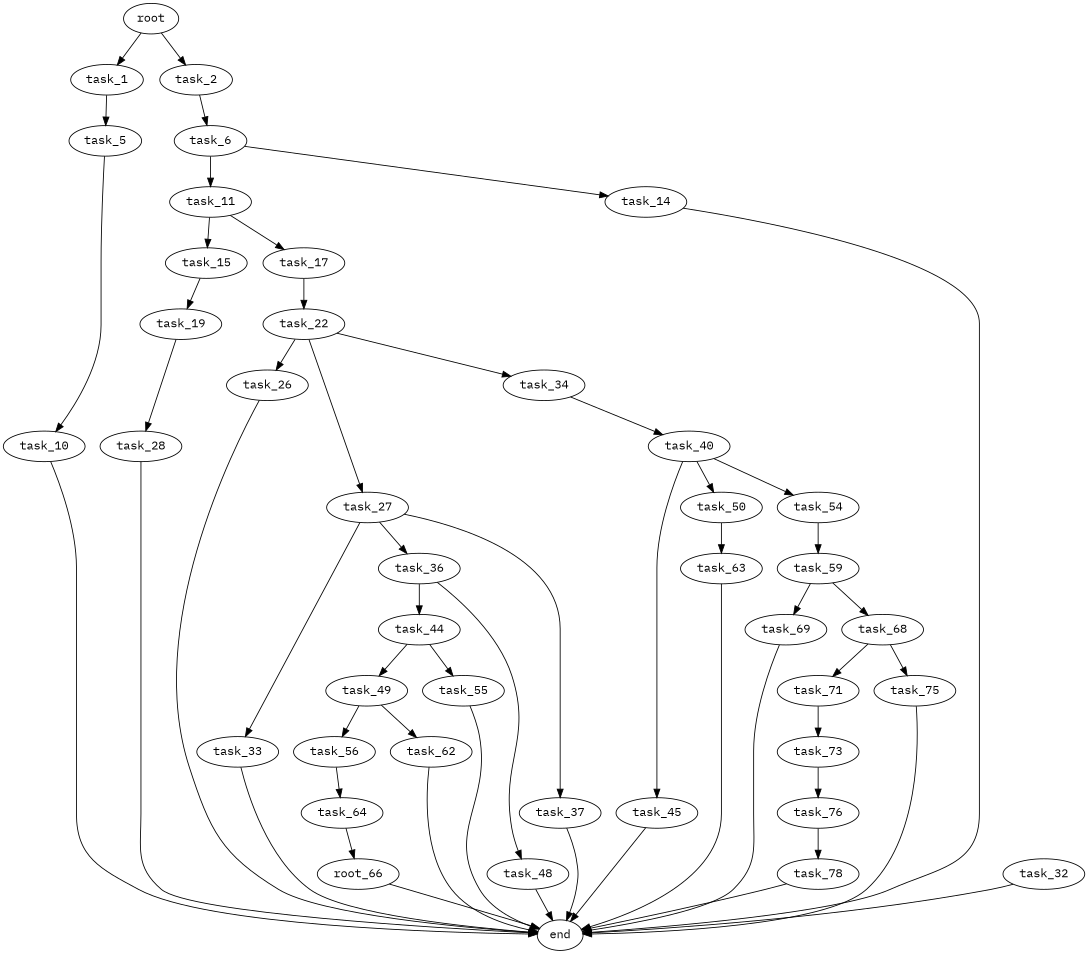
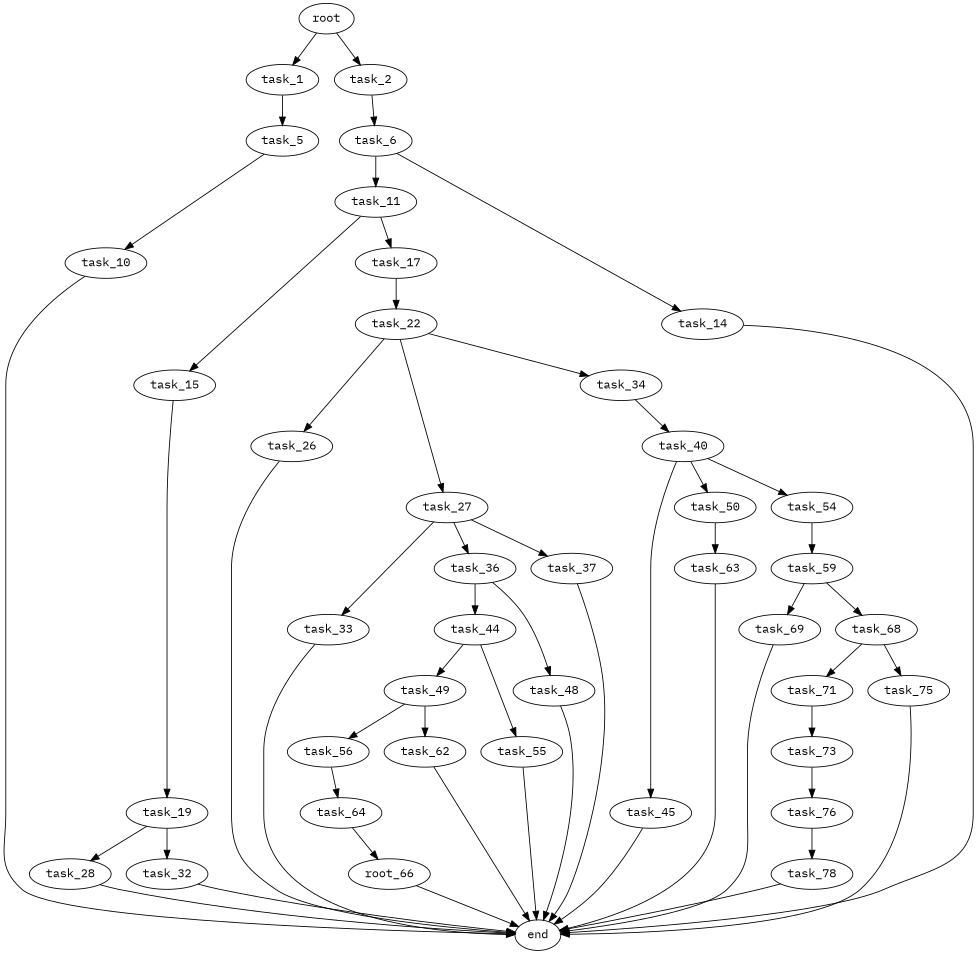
edge "task_19" -> "task_32": added
